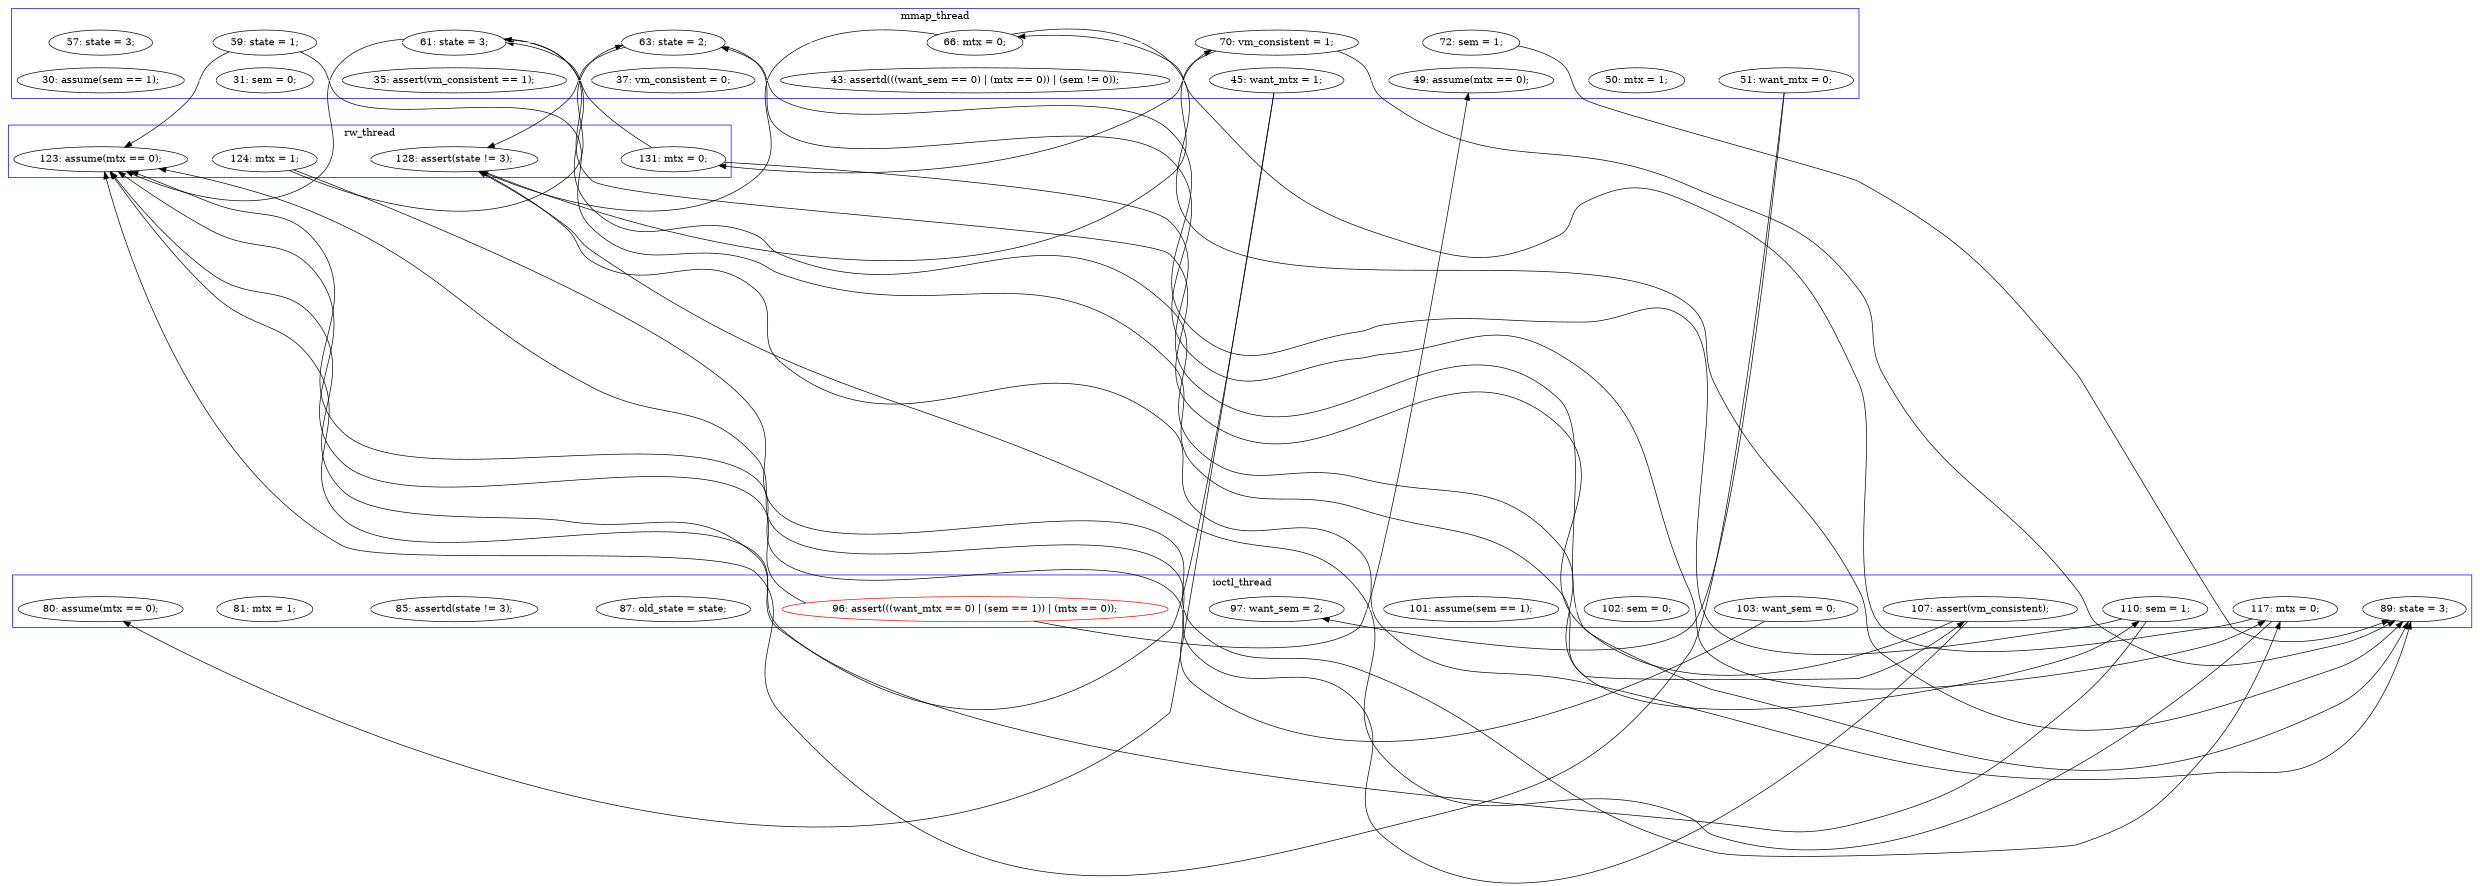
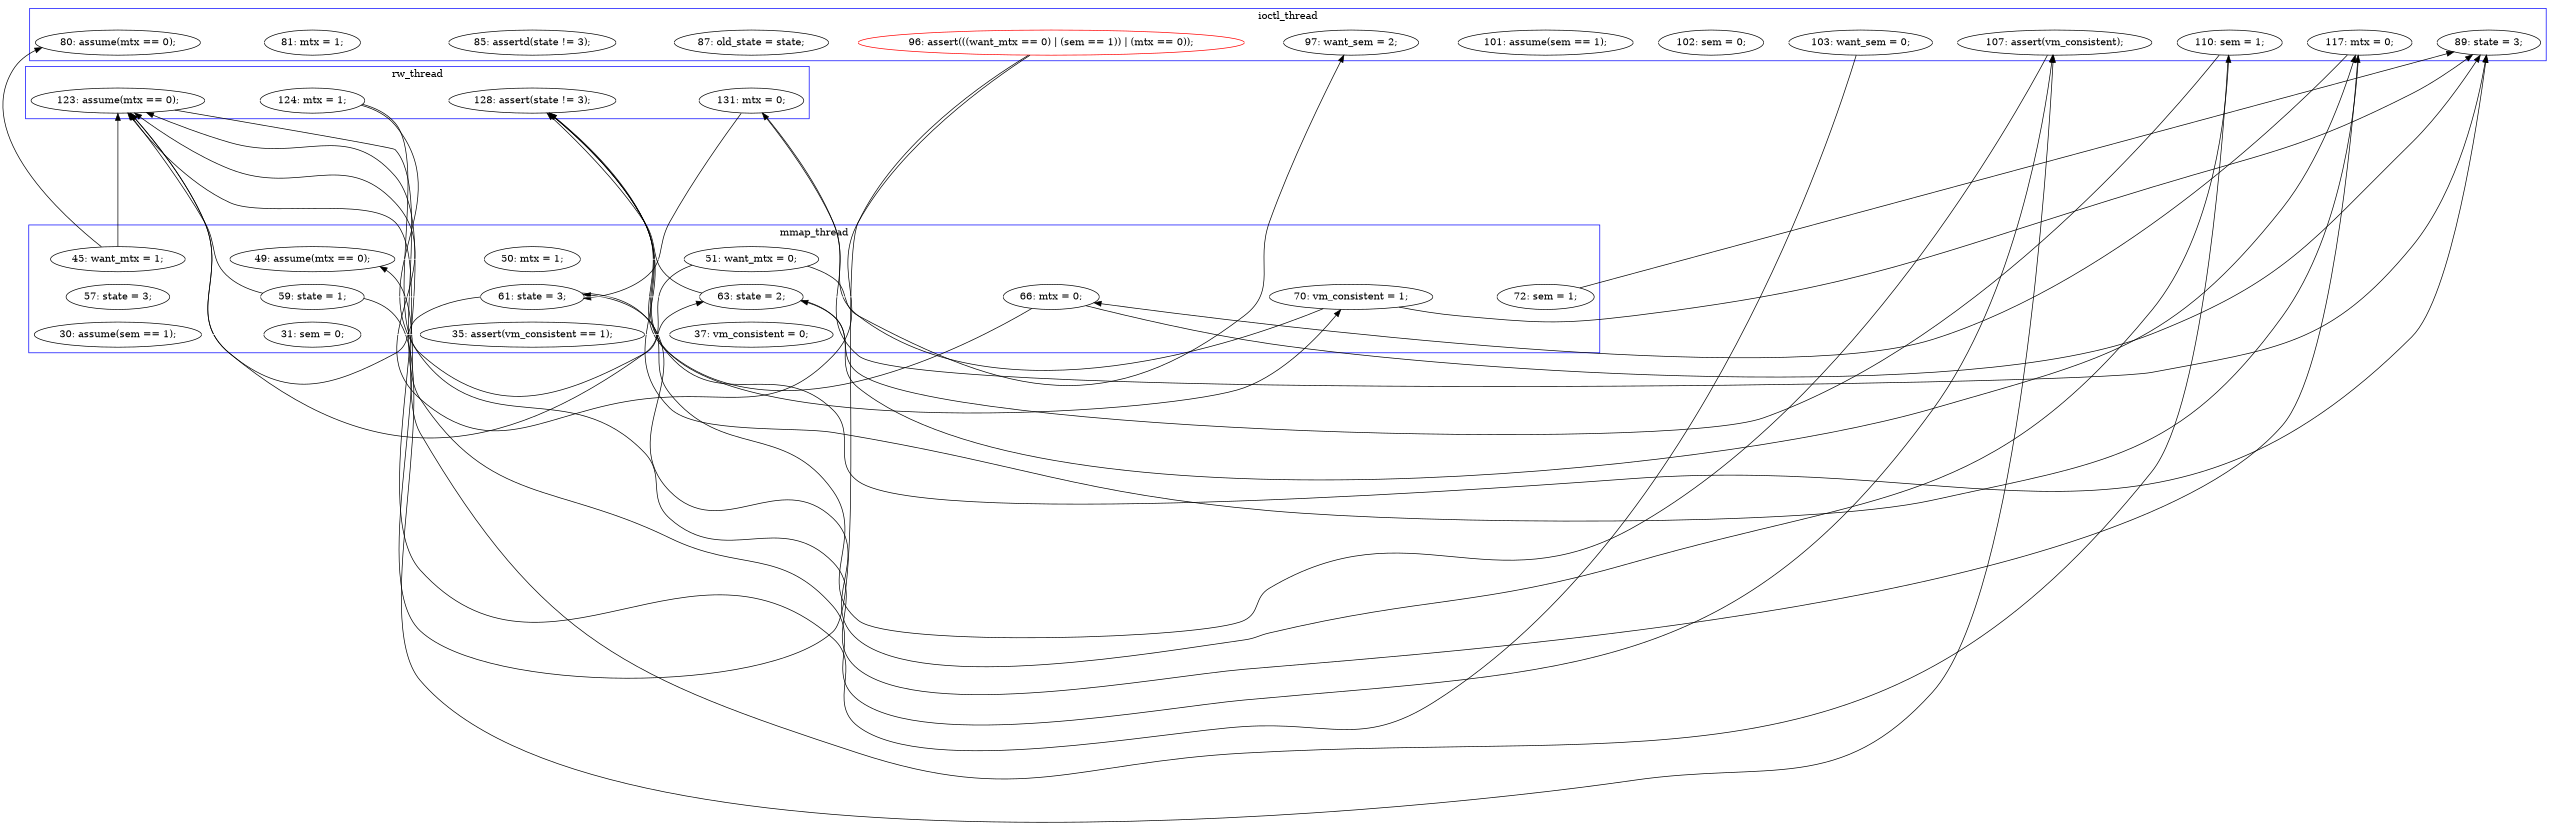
node "43: assertd(((want_sem == 0) | (mtx == 0)) | (sem != 0));": removed
edge "107: assert(vm_consistent);" -> "123: assume(mtx == 0);": reversed
